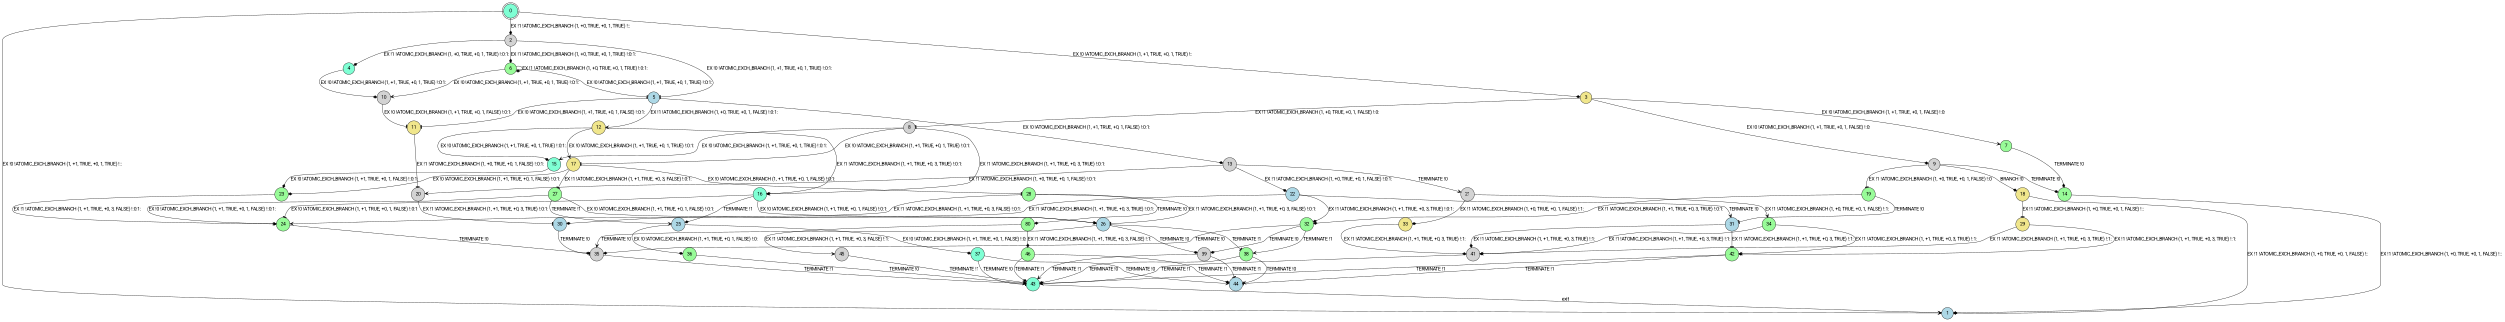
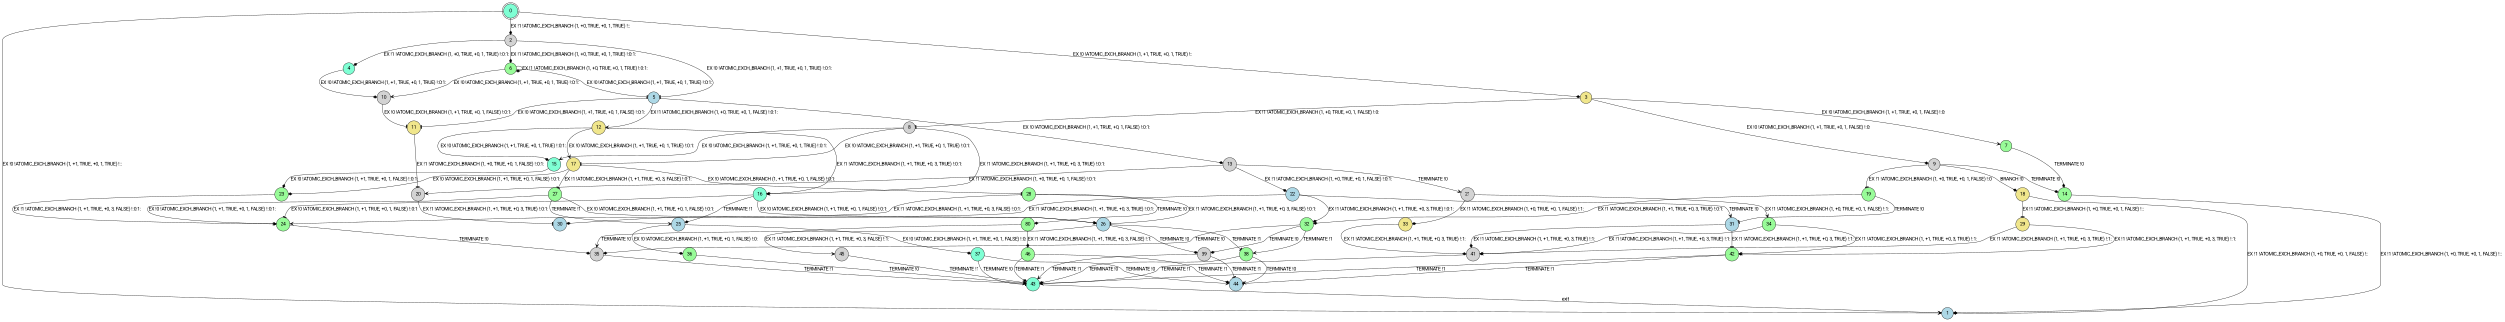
edge "30" -> "35": removed, label "TERMINATE !0"
